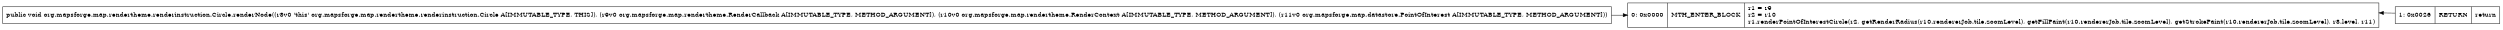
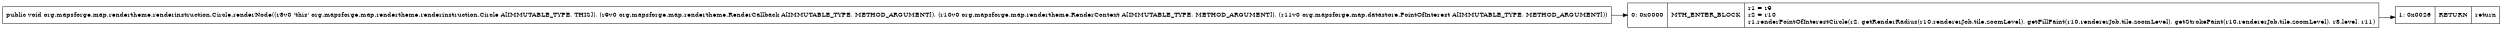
edge "1: 0x0026" -> "0: 0x0000": reversed
